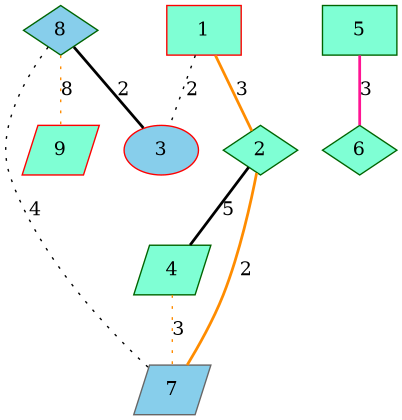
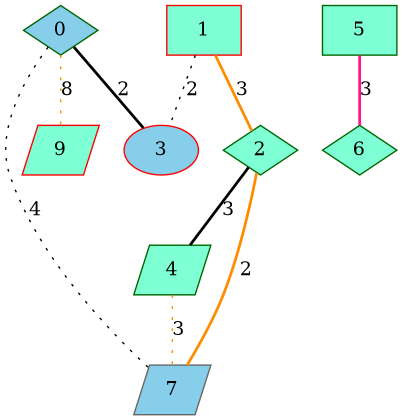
node "8": label "8" -> "0"
edge "2" -- "4": label "5" -> "3"
